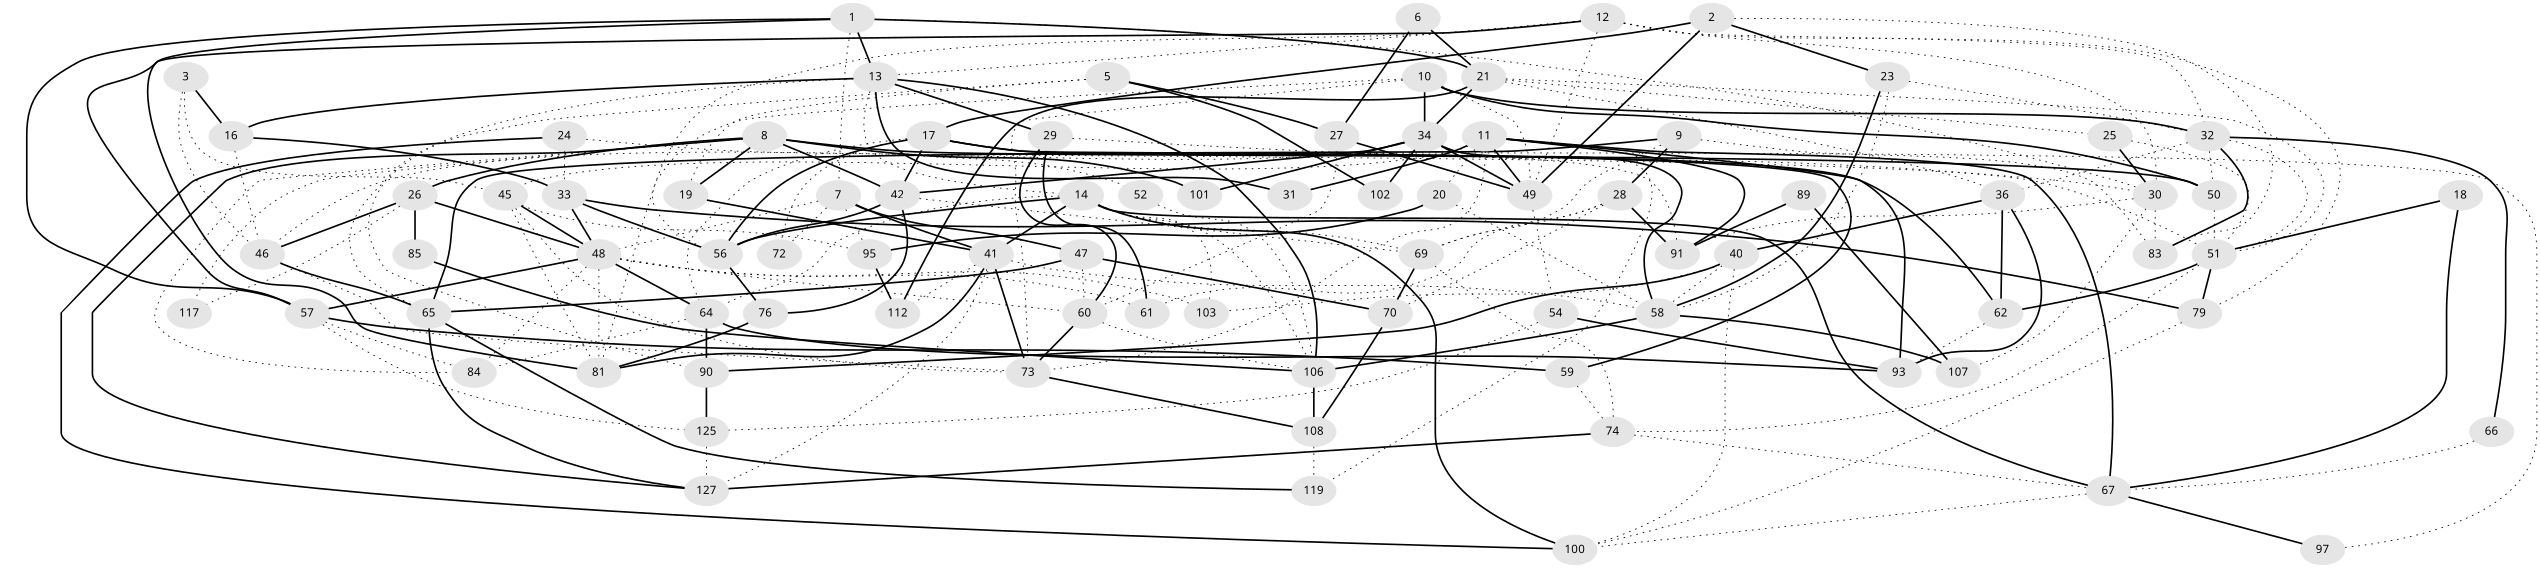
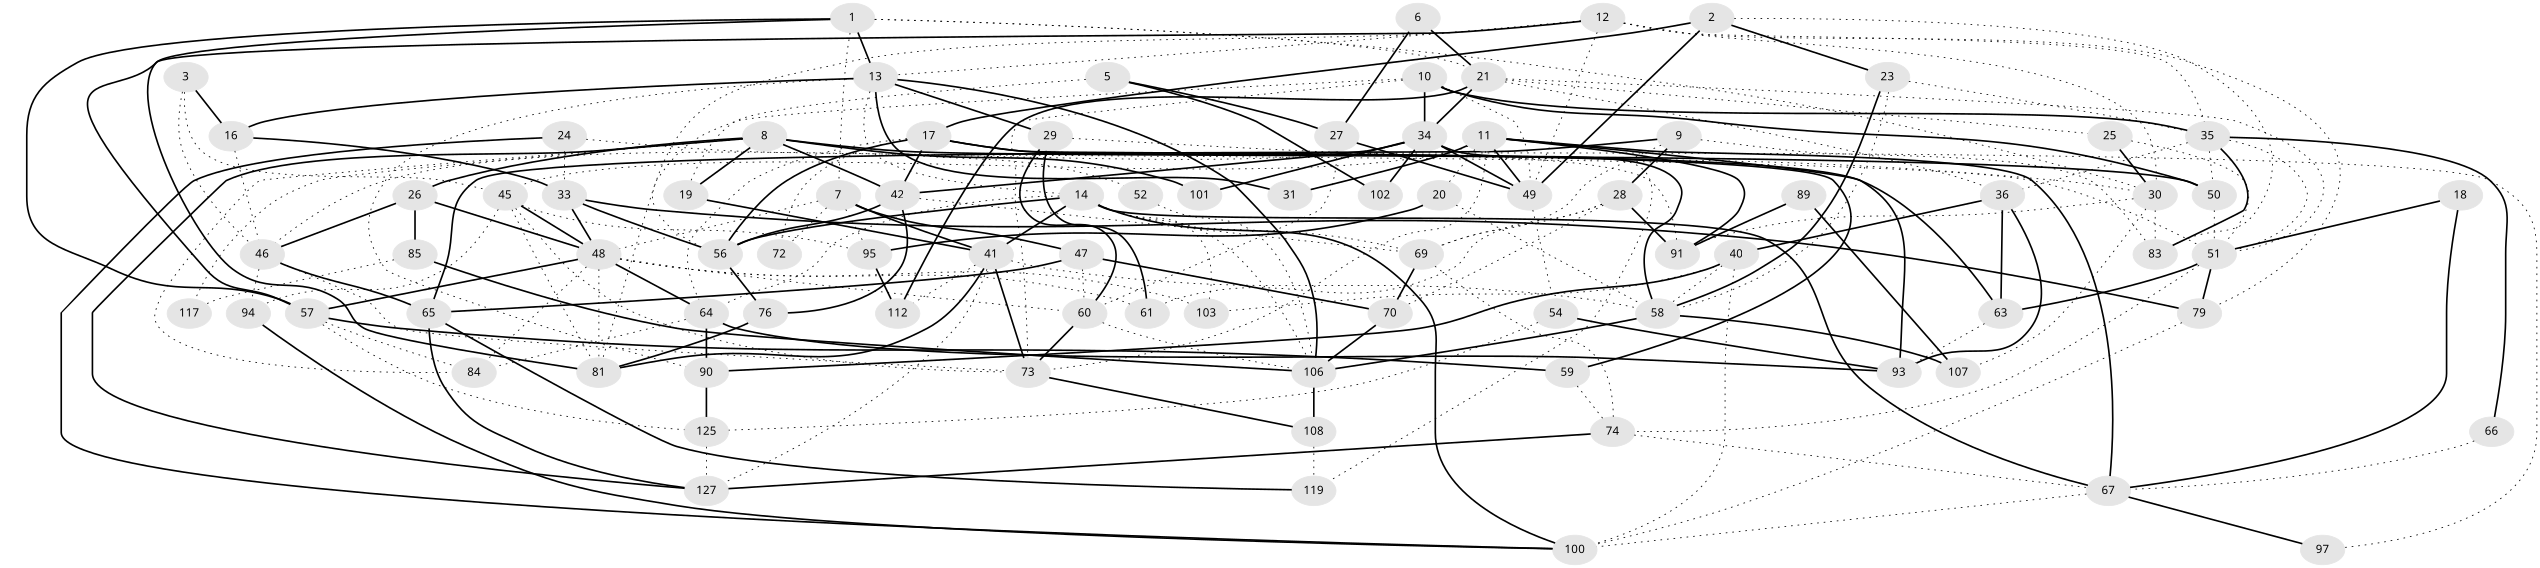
edge "1" -- "21": style bold -> dotted
edge "5" -- "65": removed
node "32": label "32" -> "35"
edge "26" -- "117": now "85" -- "117"
node "94": added
node "62": label "62" -> "63"
edge "70" -- "108": now "70" -- "106"
